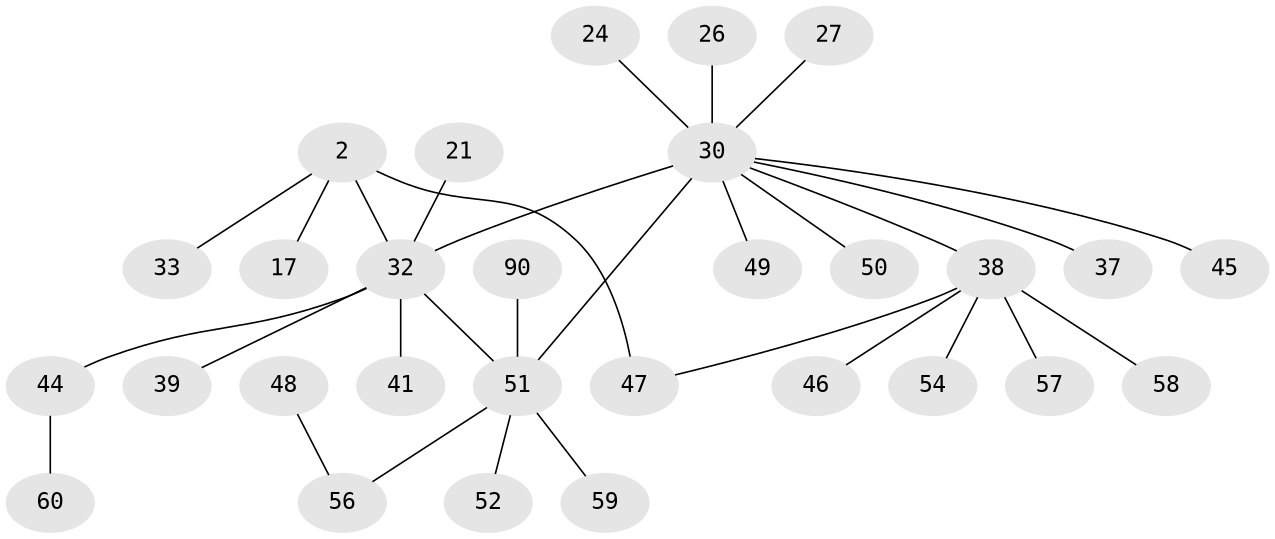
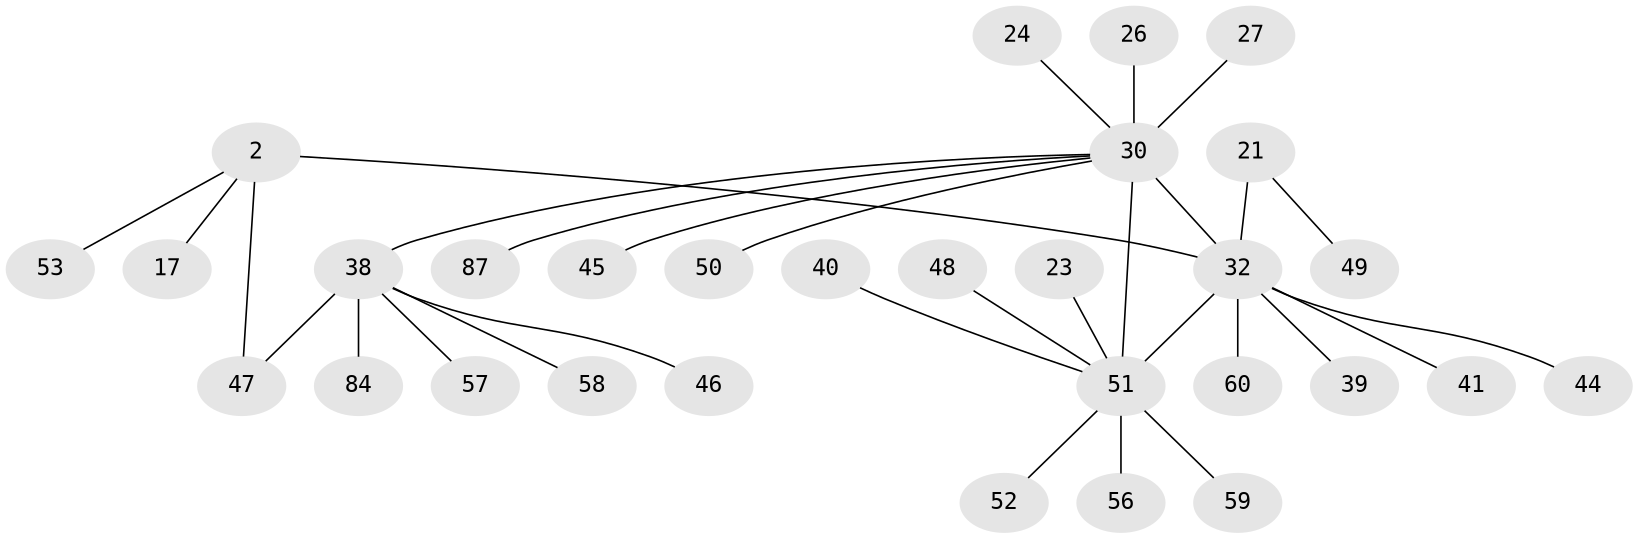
edge "30" -- "49": now "21" -- "49"
node "33": label "33" -> "53"
node "90": label "90" -> "40"
node "23": added
node "37": label "37" -> "87"
node "54": label "54" -> "84"
edge "44" -- "60": now "32" -- "60"
edge "48" -- "56": now "48" -- "51"
